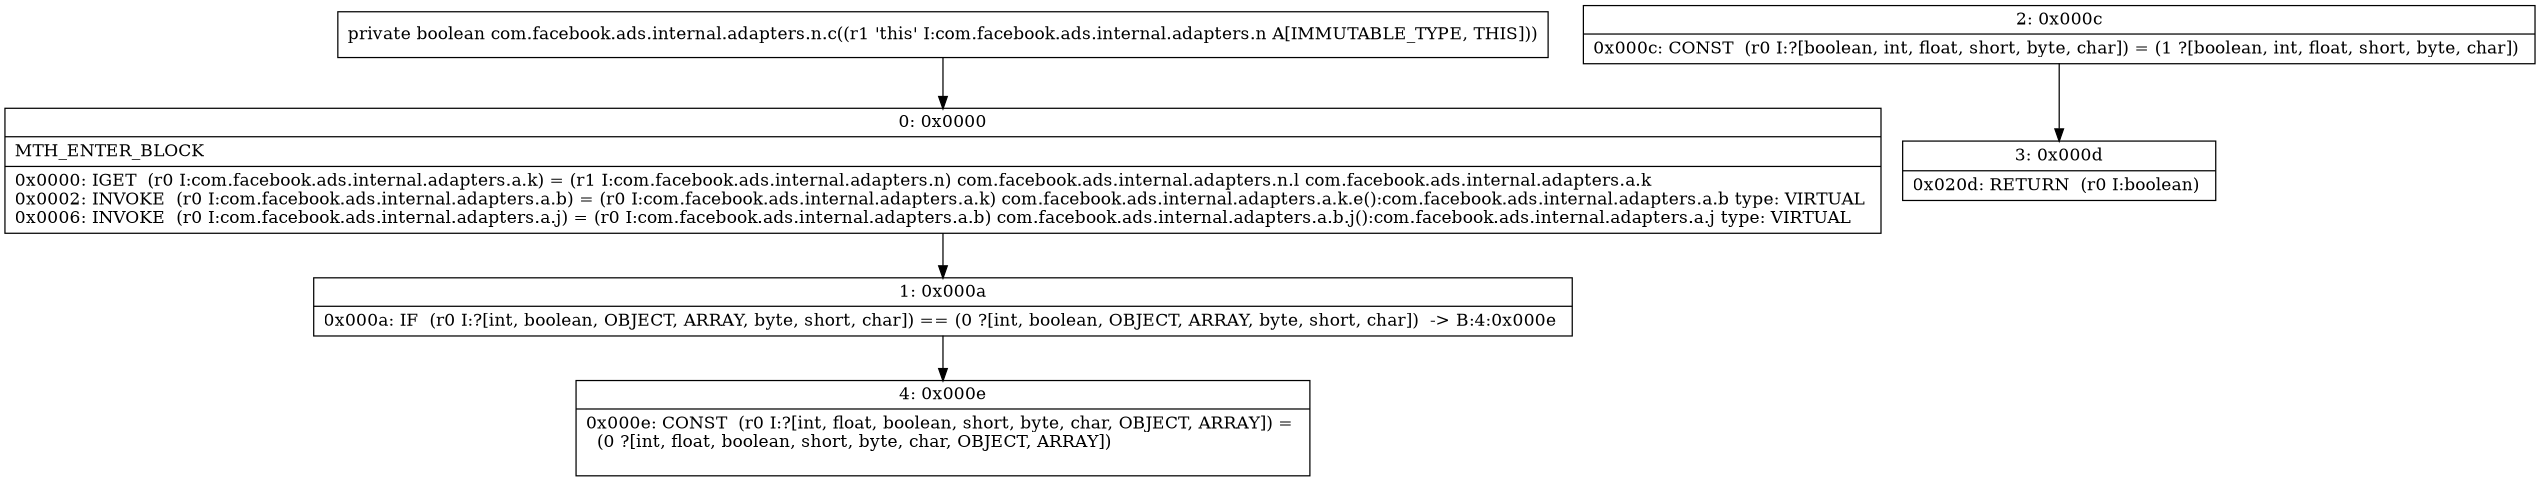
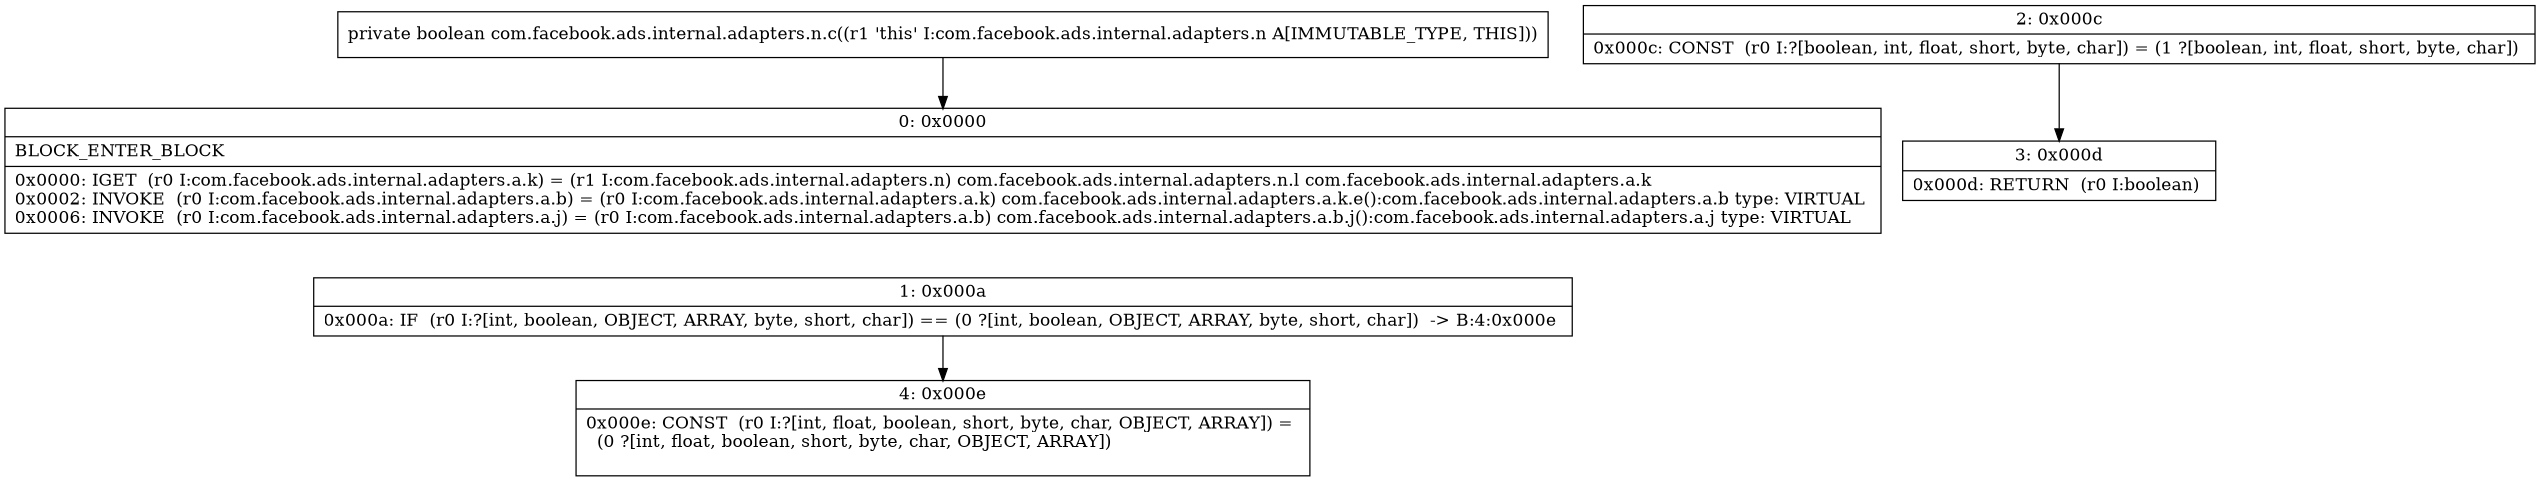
node "0: 0x0000": text "MTH_ENTER_BLOCK" -> "BLOCK_ENTER_BLOCK"
node "3: 0x000d": text "0x020d: RETURN  (r0 I:boolean)" -> "0x000d: RETURN  (r0 I:boolean)"
edge "0: 0x0000" -> "1: 0x000a": removed
